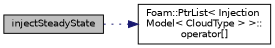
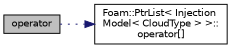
node "injectSteadyState": label "injectSteadyState" -> "operator"
